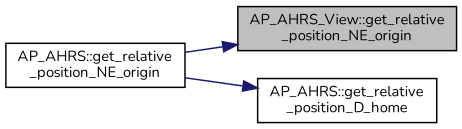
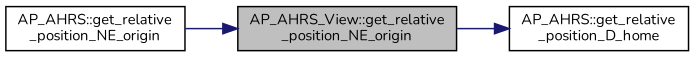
edge "AP_AHRS::get_relative _position_NE_origin" -> "AP_AHRS::get_relative _position_D_home": now "AP_AHRS_View::get_relative _position_NE_origin" -> "AP_AHRS::get_relative _position_D_home"
